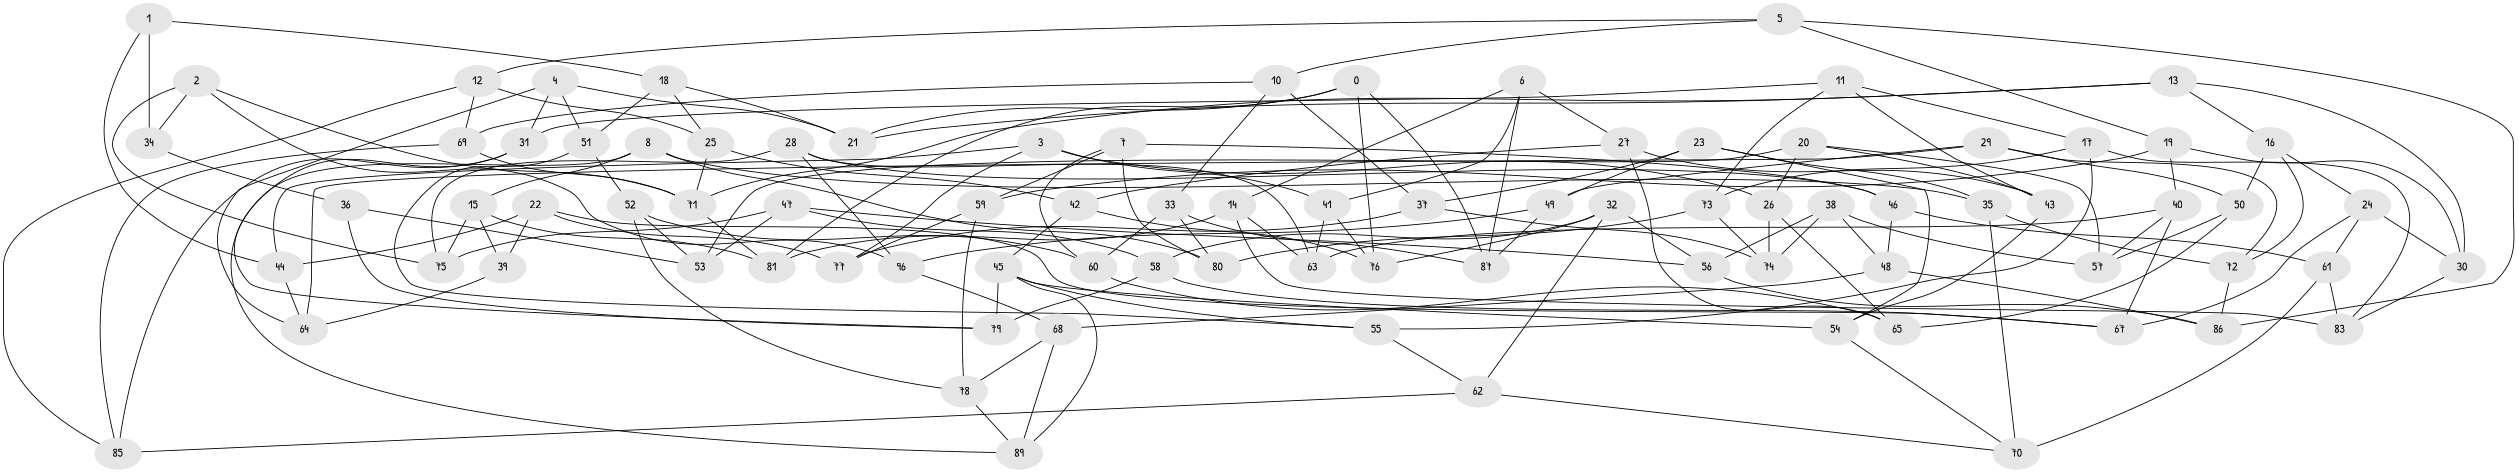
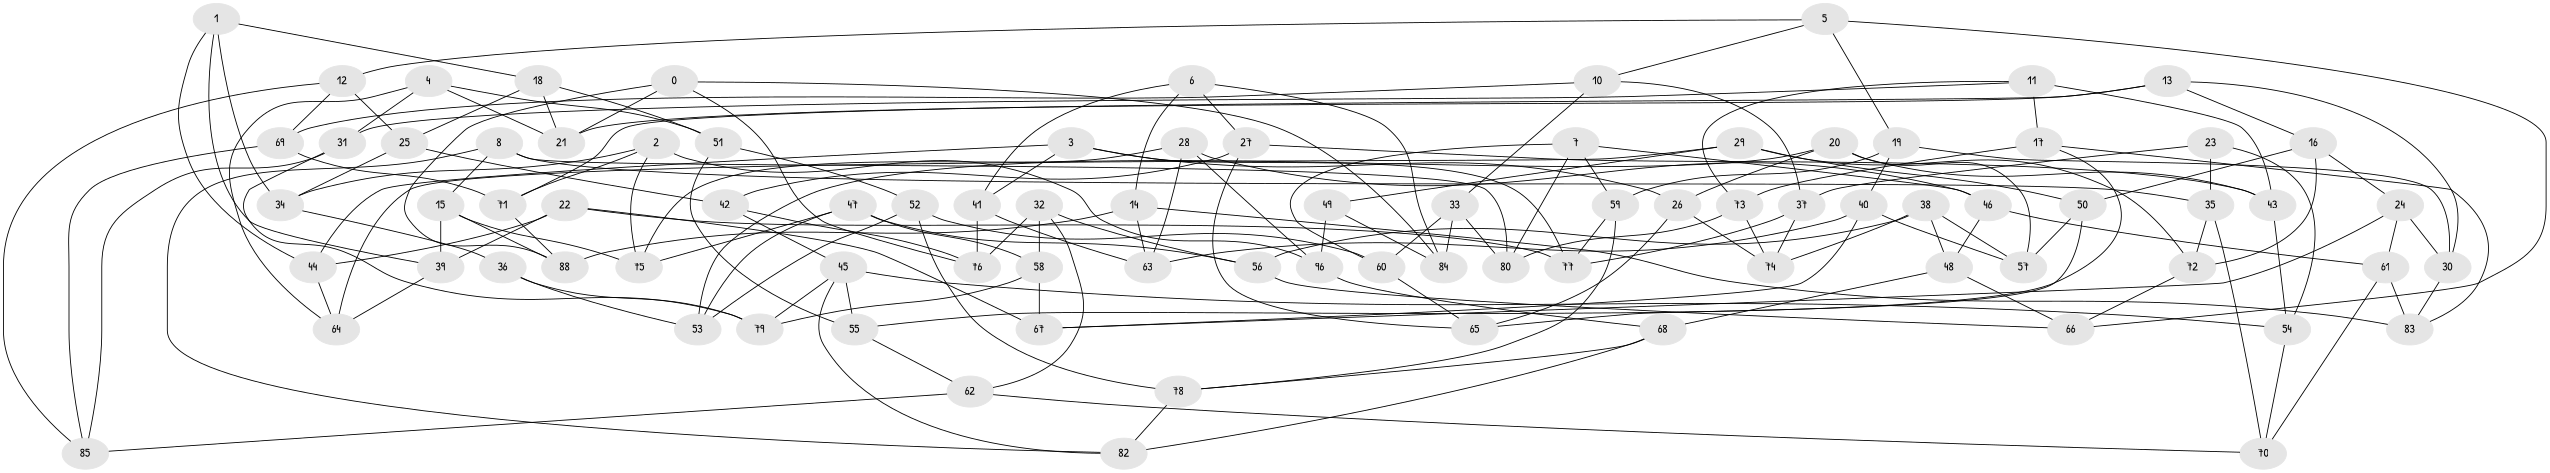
edge "23" -- "49": removed
edge "25" -- "71": now "25" -- "34"
edge "1" -- "39": added
node "81": label "81" -> "88"
node "87": label "87" -> "84"
node "86": label "86" -> "66"
node "89": label "89" -> "82"
